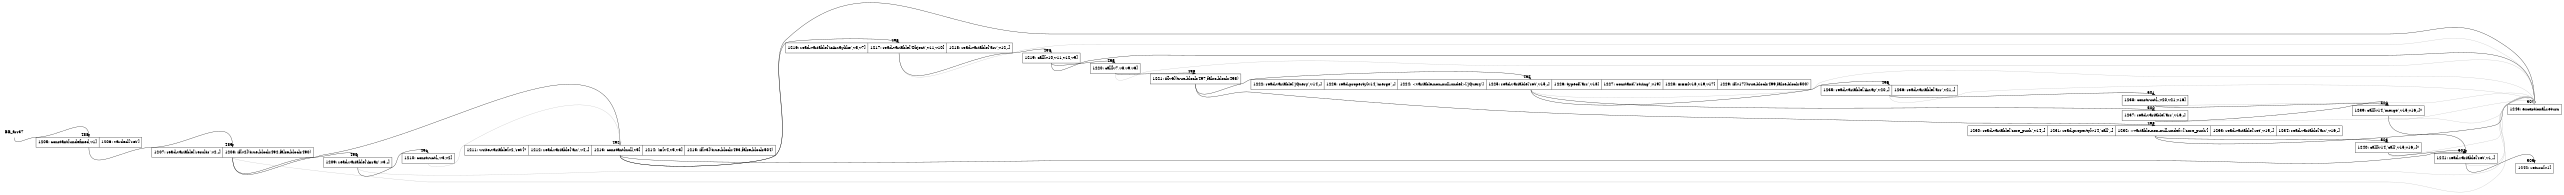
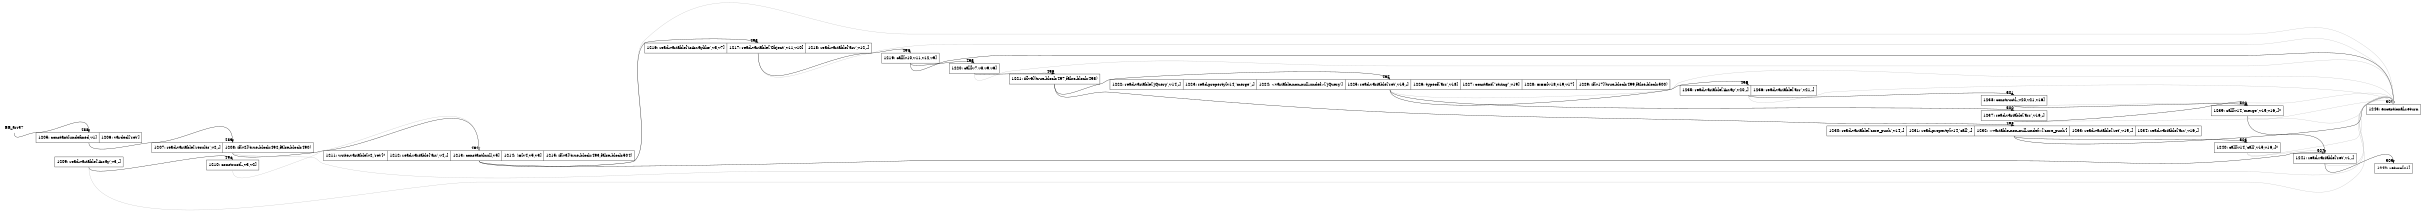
edge "1211: write-variable[v2,'ret']*" -> "1243: exceptional-return": color black -> gray
edge "1240: call[v14,'call',v15,v16,-]*" -> "1241: read-variable['ret',v1,-]": color black -> gray
edge "1207: read-variable['results',v2,-]" -> "1209: read-variable['Array',v3,-]": removed
